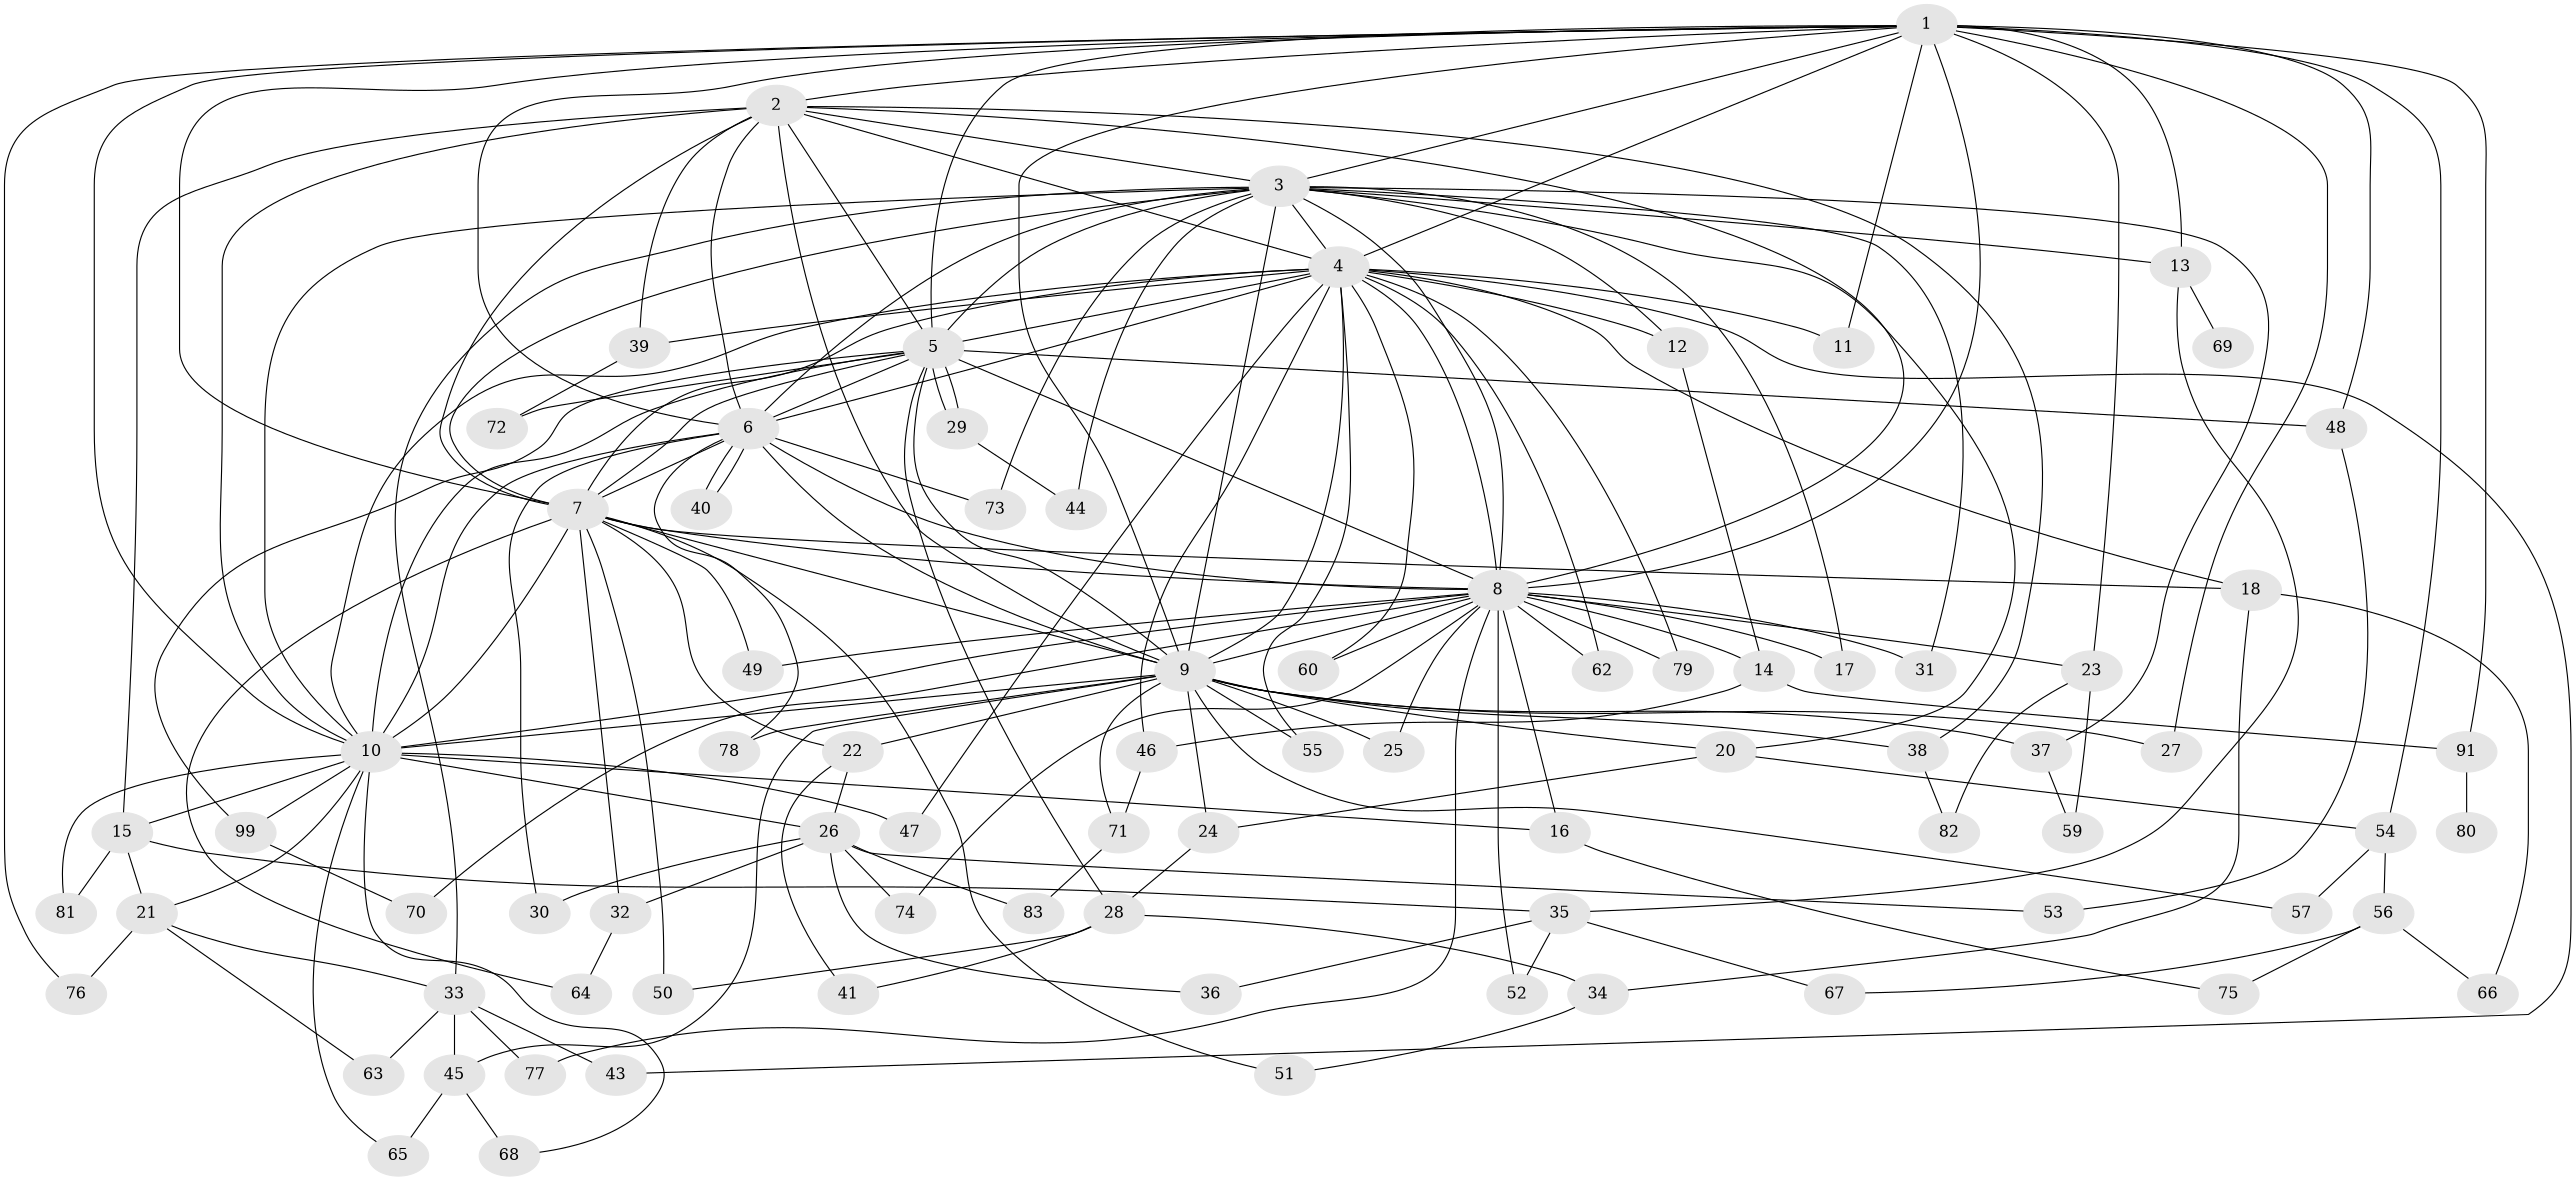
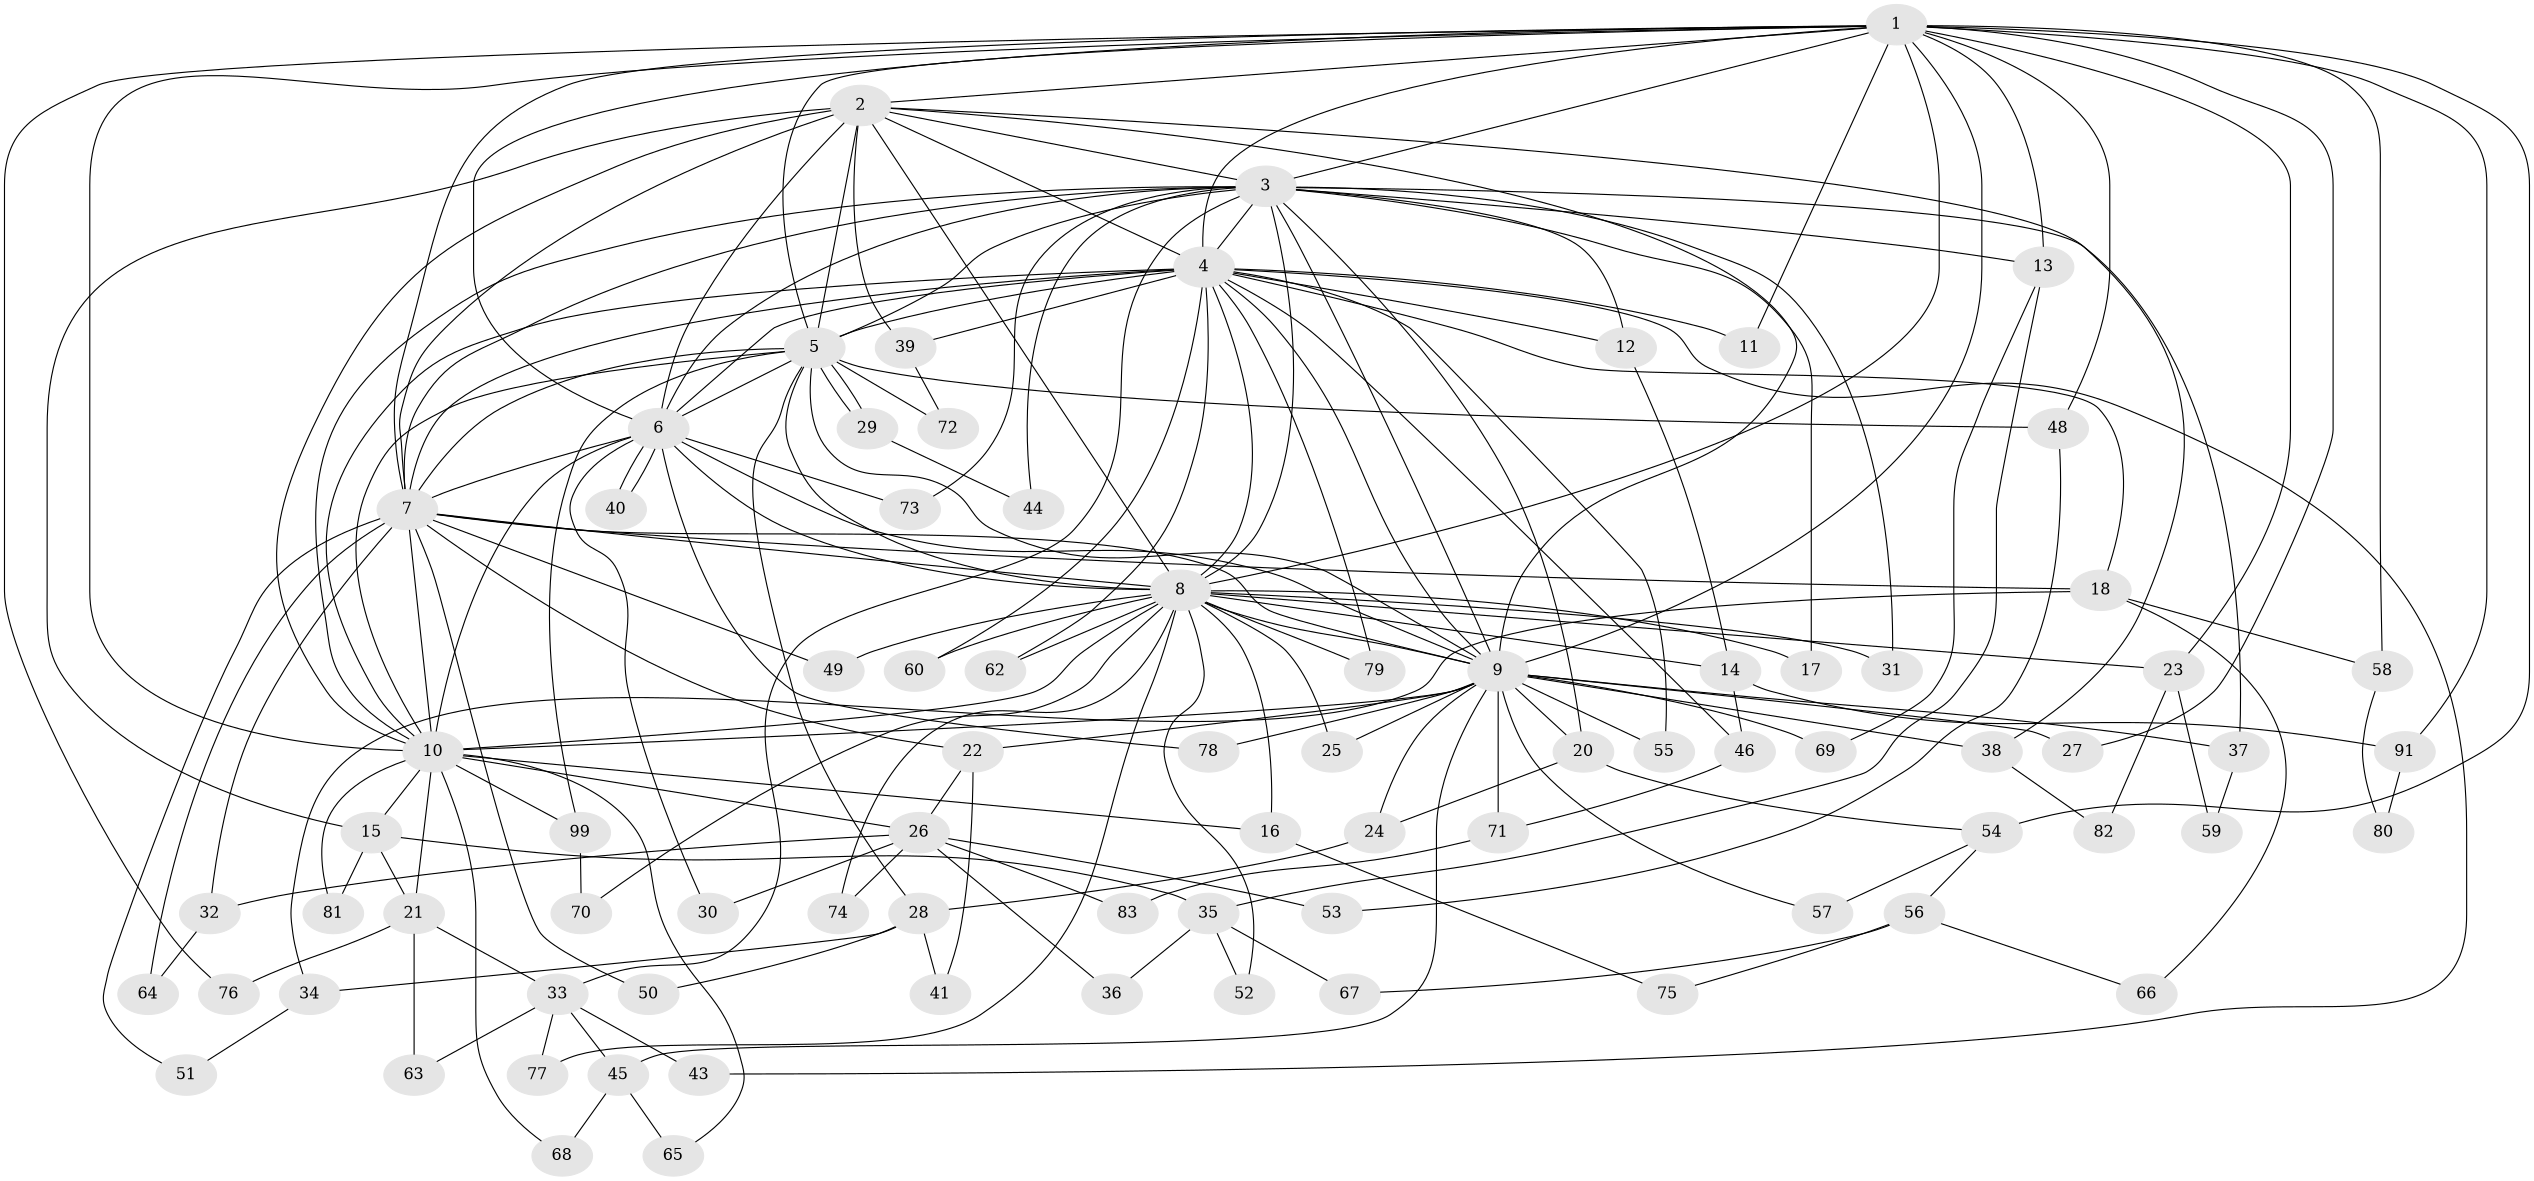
node "58": added
edge "9" -- "69": added
node "47": removed
